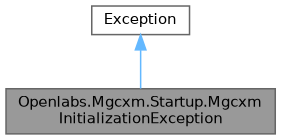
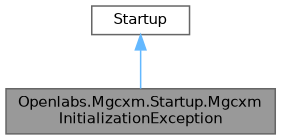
node "Exception": label "Exception" -> "Startup"
